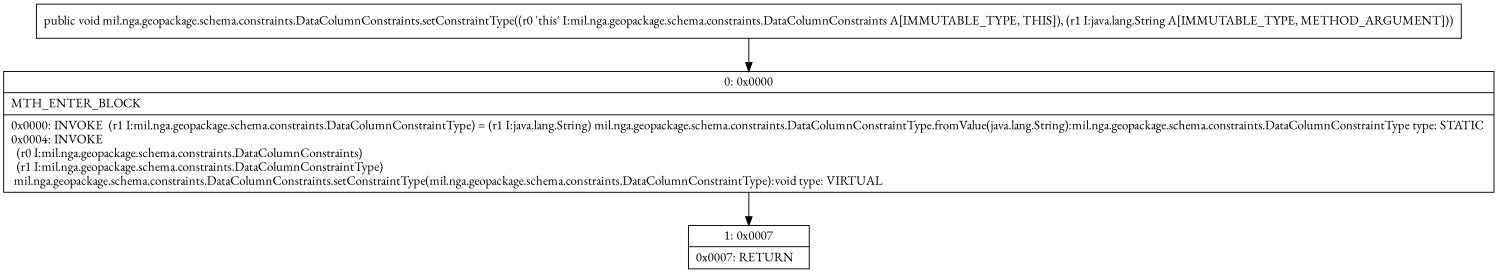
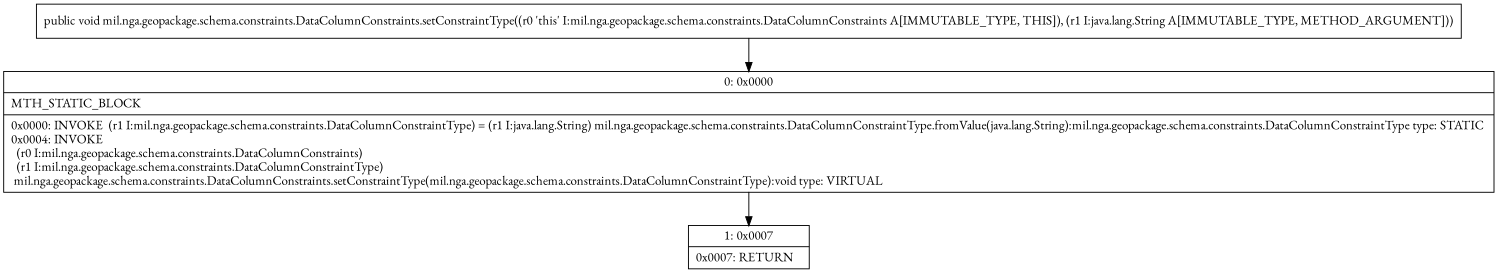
node "0: 0x0000": text "MTH_ENTER_BLOCK" -> "MTH_STATIC_BLOCK"
